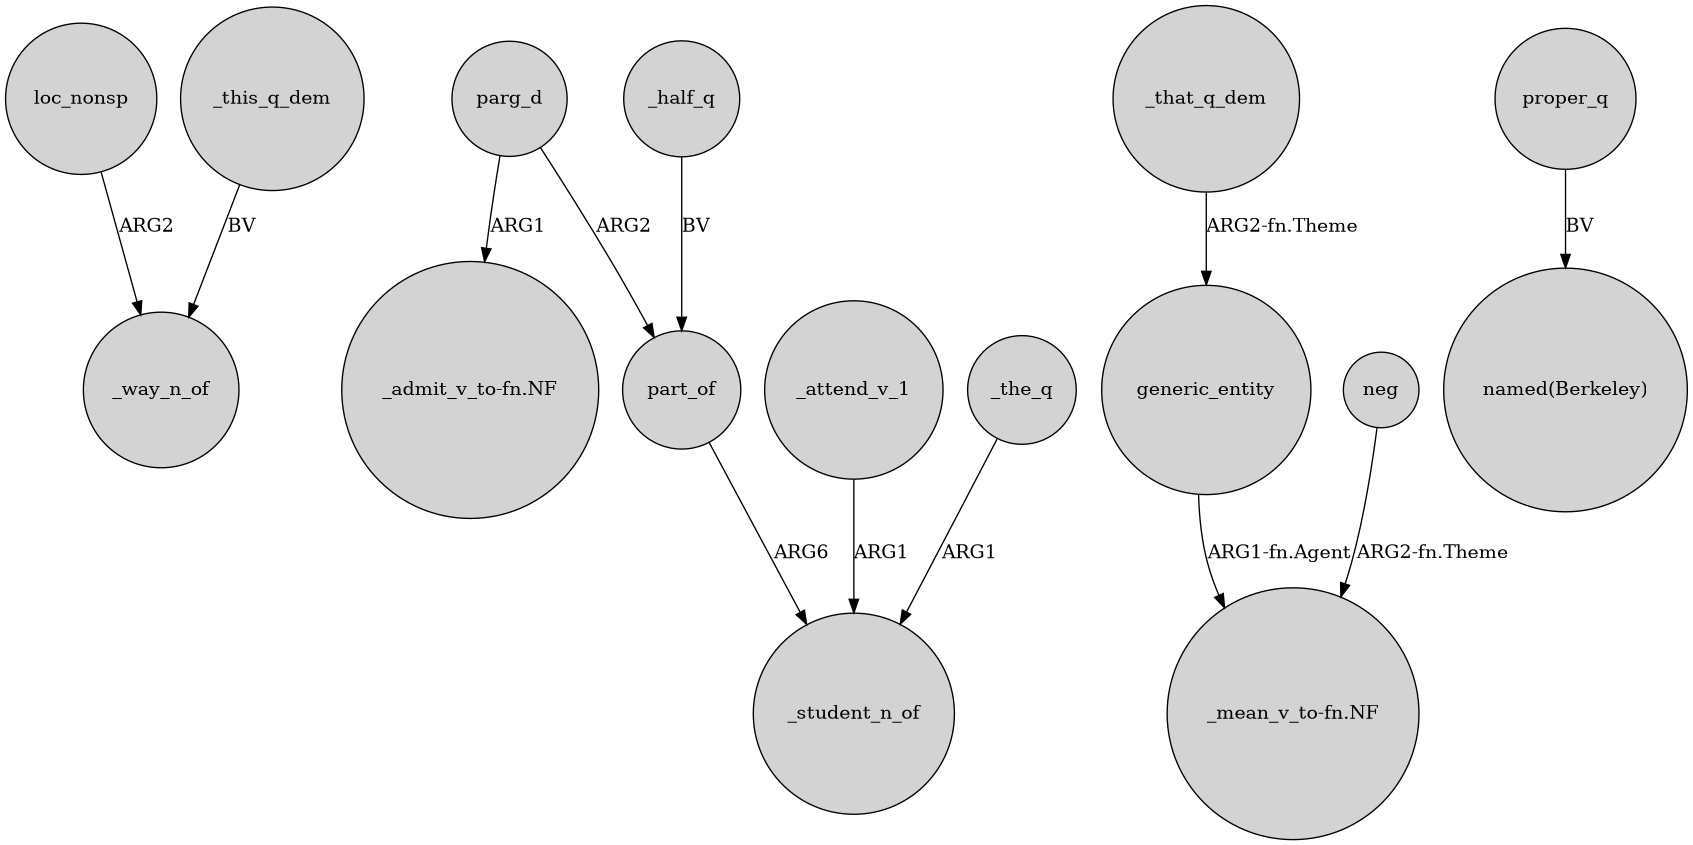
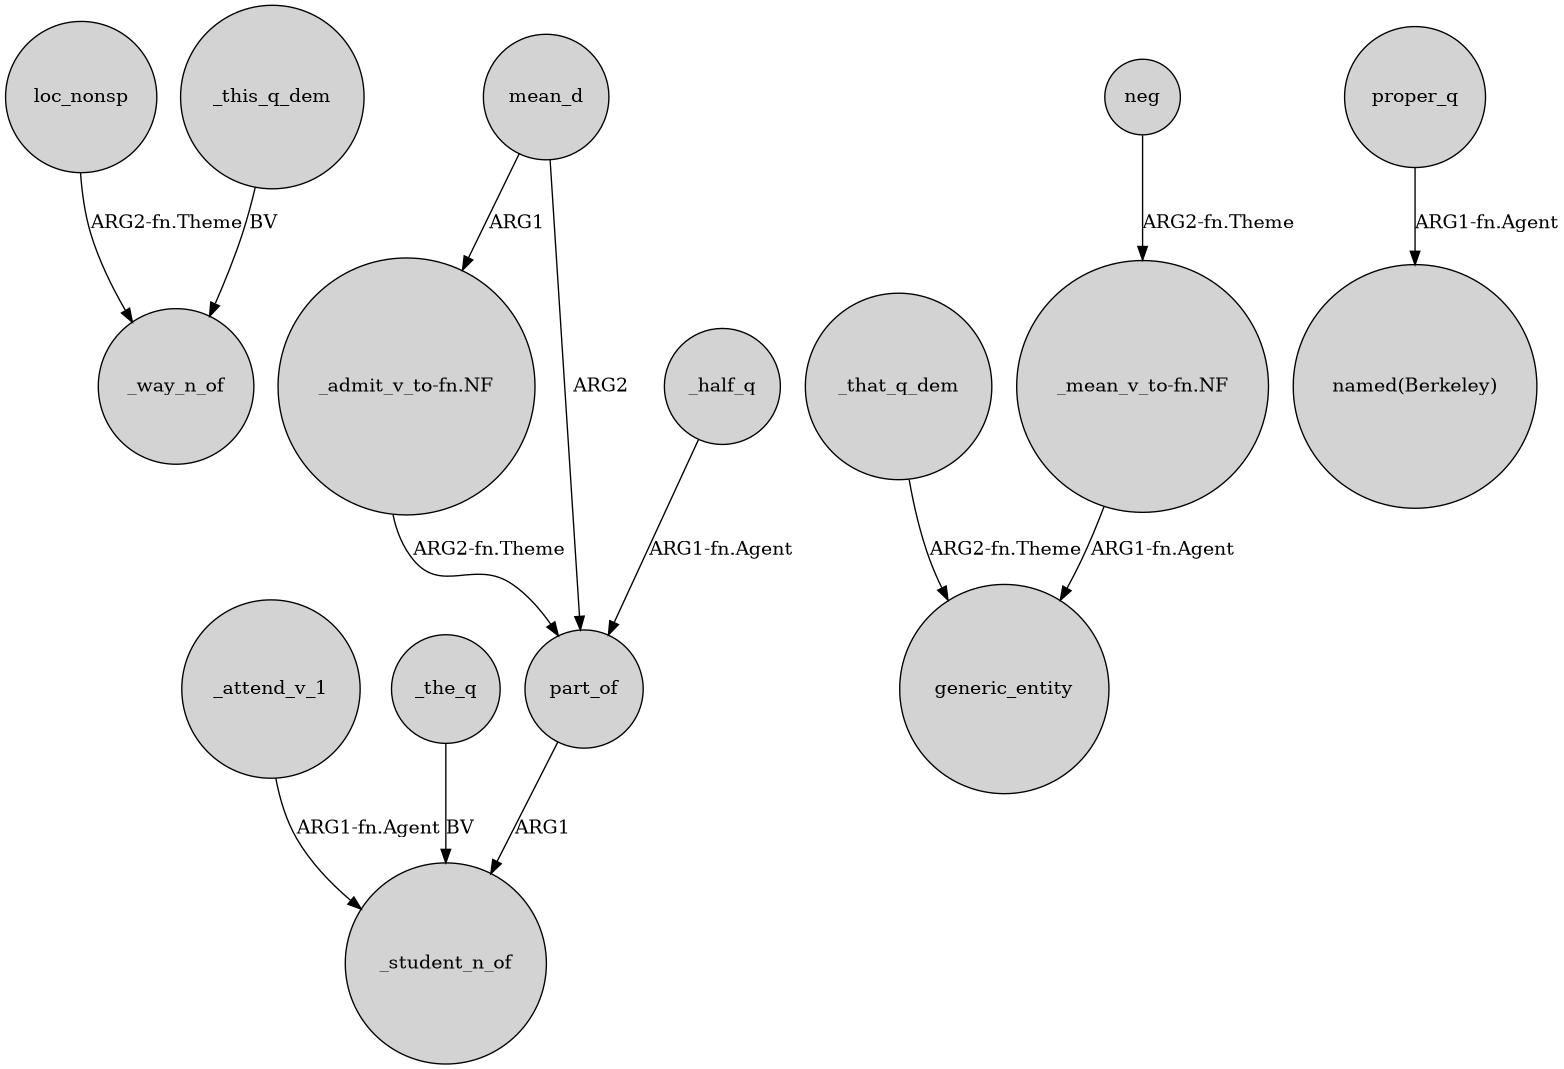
node "parg_d": label "parg_d" -> "mean_d"
edge "loc_nonsp" -> "_way_n_of": label "ARG2" -> "ARG2-fn.Theme"
edge "_half_q" -> "part_of": label "BV" -> "ARG1-fn.Agent"
edge "proper_q" -> "named(Berkeley)": label "BV" -> "ARG1-fn.Agent"
edge "generic_entity" -> "_mean_v_to-fn.NF": reversed
edge "part_of" -> "_student_n_of": label "ARG6" -> "ARG1"
edge "_attend_v_1" -> "_student_n_of": label "ARG1" -> "ARG1-fn.Agent"
edge "_the_q" -> "_student_n_of": label "ARG1" -> "BV"
edge "_admit_v_to-fn.NF" -> "part_of": added, label "ARG2-fn.Theme"
